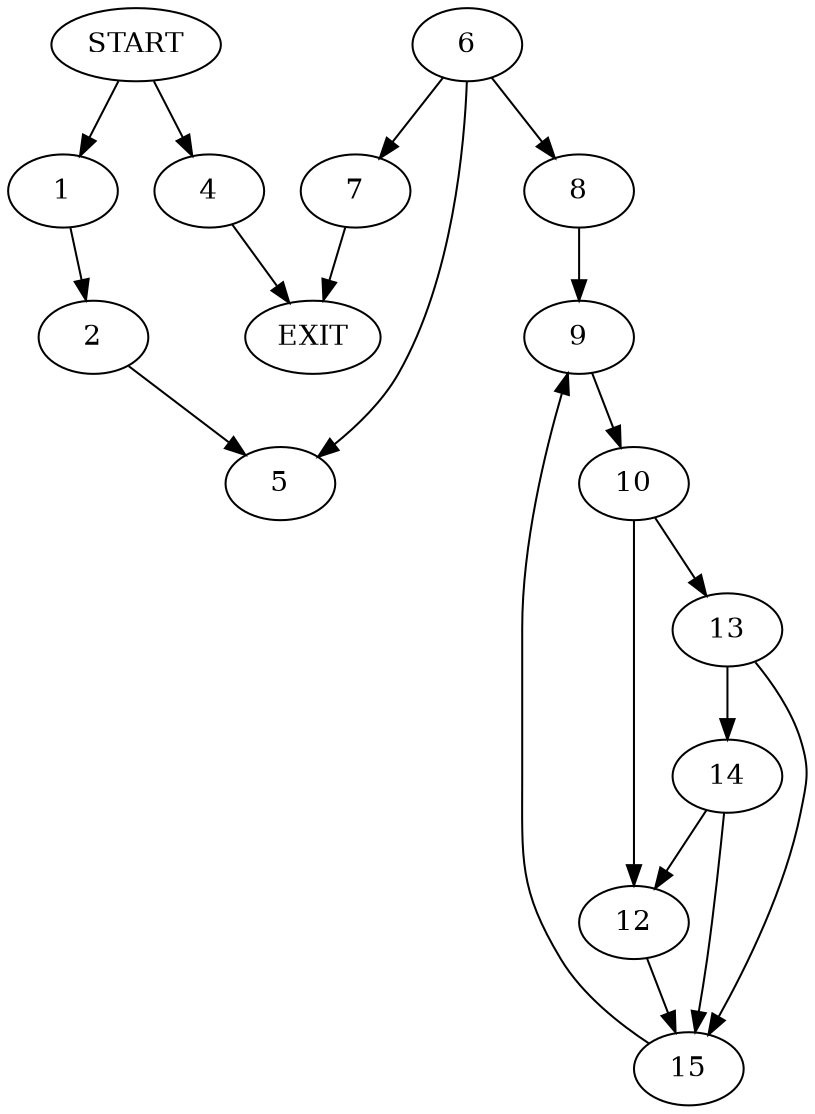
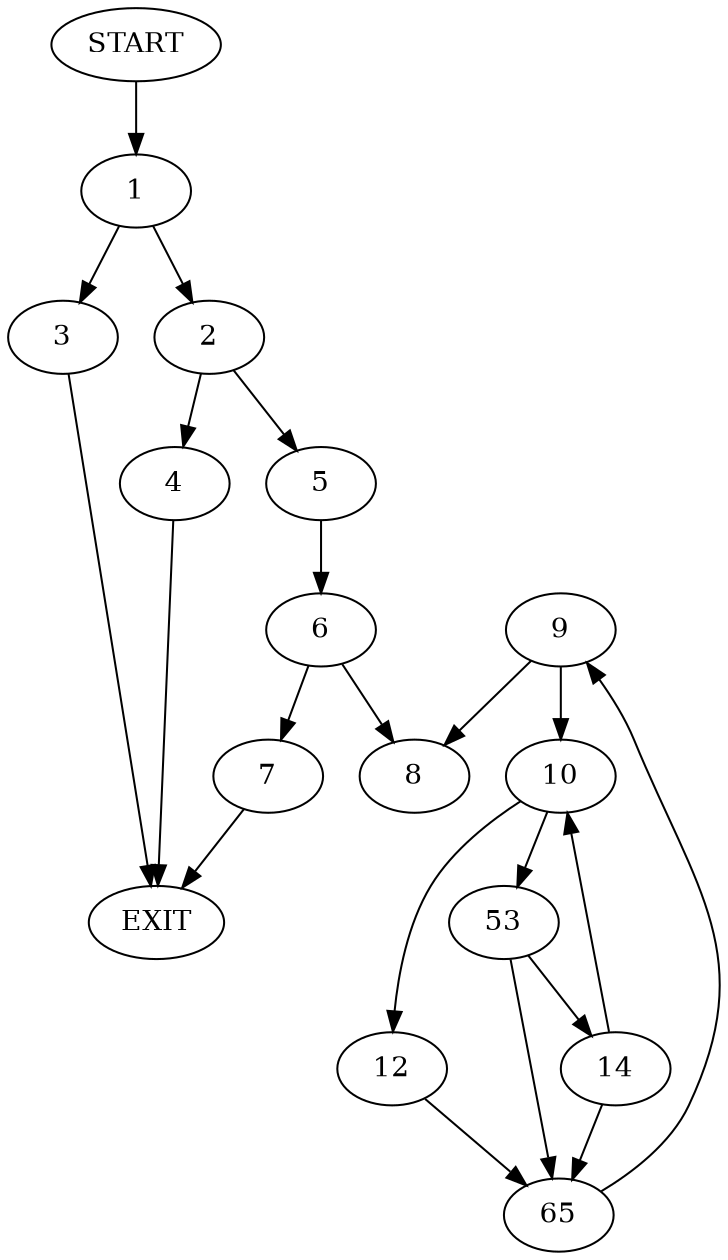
edge "START" -> "4": now "2" -> "4"
edge "8" -> "9": reversed
edge "6" -> "5": reversed
node "3": added
node "13": label "13" -> "53"
edge "14" -> "12": now "14" -> "10"
node "15": label "15" -> "65"
